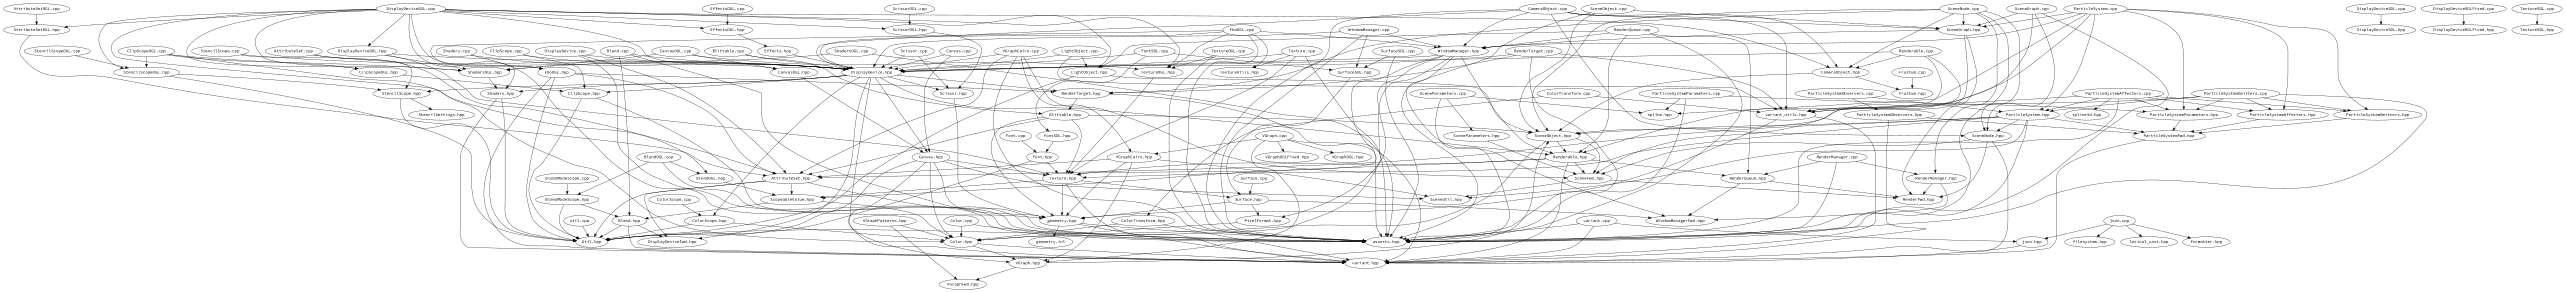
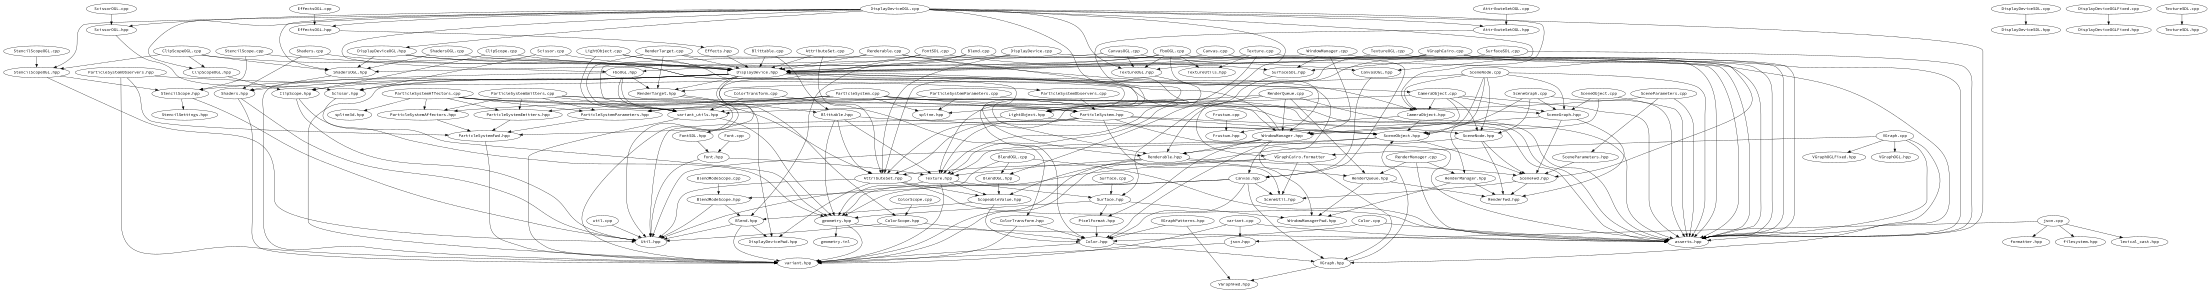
edge "CameraObject.cpp" -> "DisplayDevice.hpp": reversed
edge "ParticleSystemObservers.cpp" -> "ParticleSystemObservers.hpp": reversed
node "VGraphCairo.hpp": label "VGraphCairo.hpp" -> "VGraphCairo.formatter"
edge "Canvas.hpp" -> "Texture.hpp": removed
